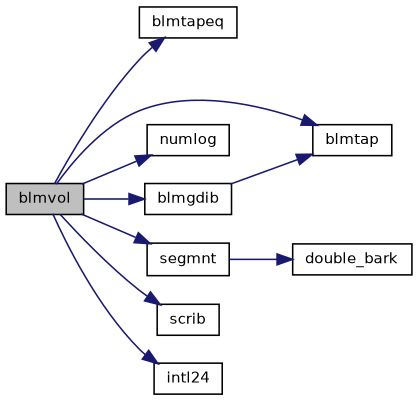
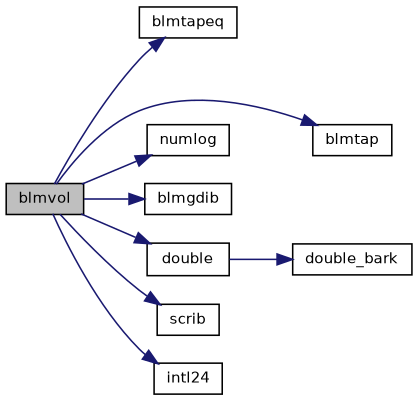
edge "blmgdib" -> "blmtap": removed
node "segmnt": label "segmnt" -> "double"
